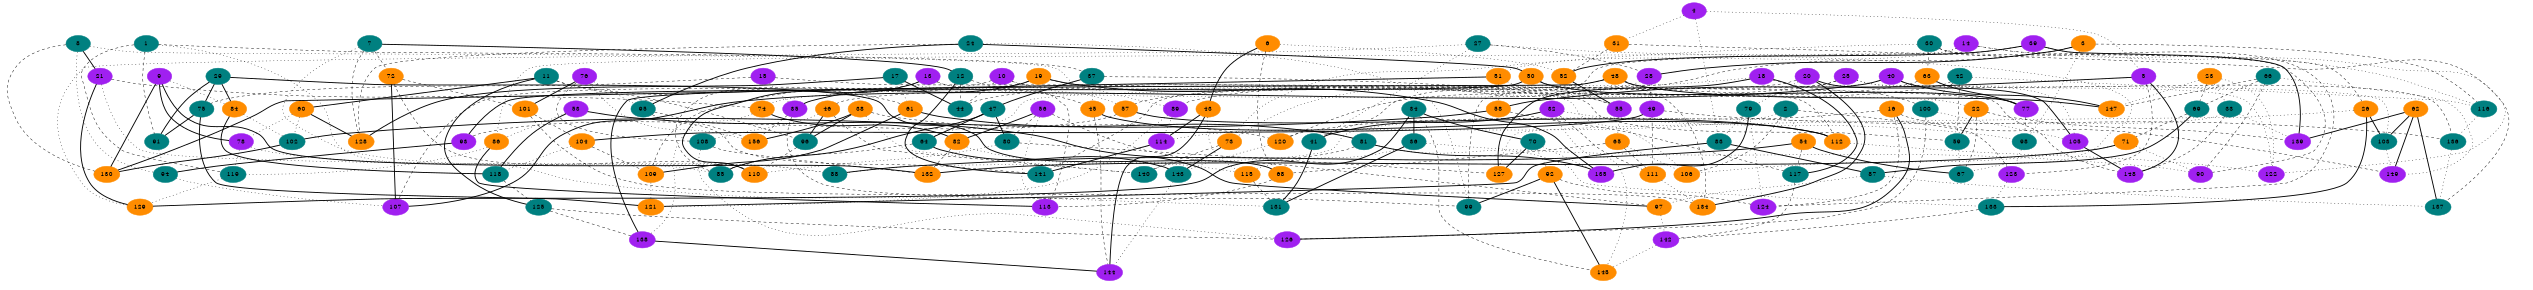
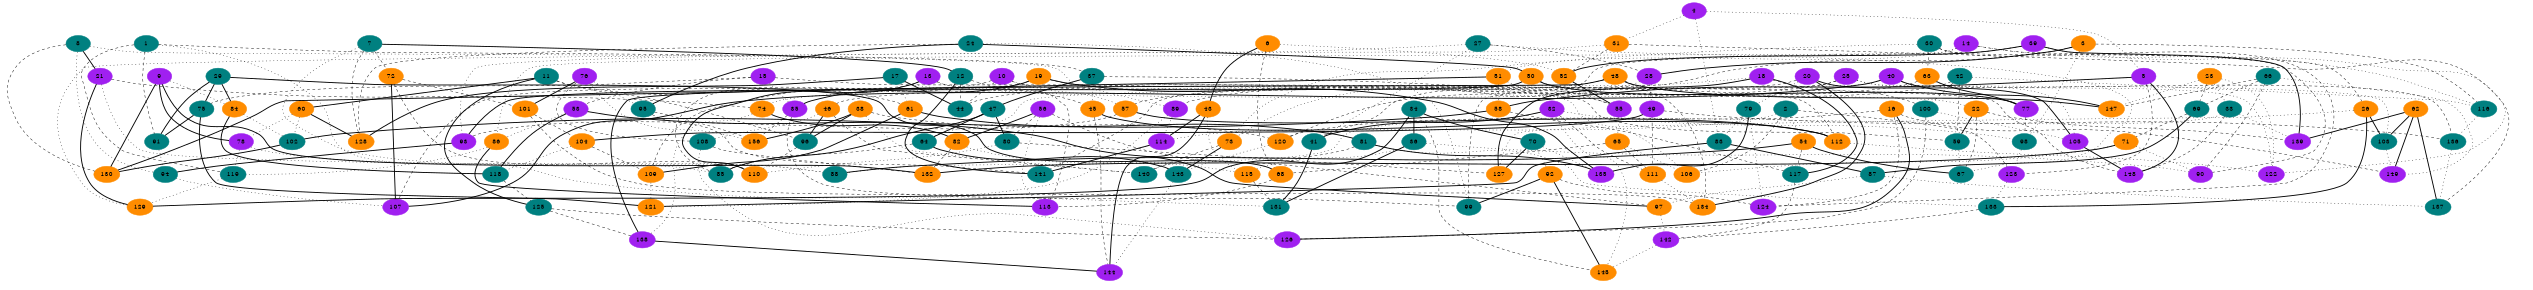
edge "31" -- "93": added
edge "15" -- "53": added
